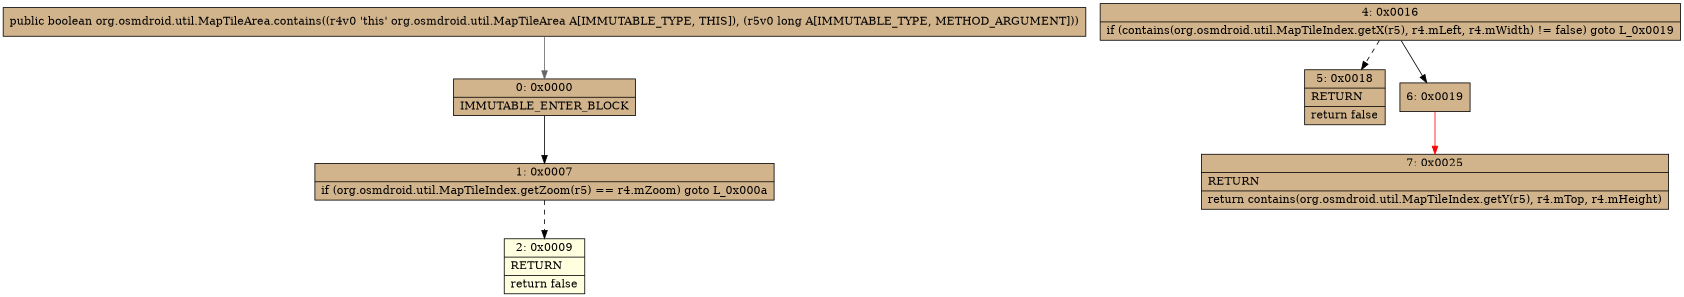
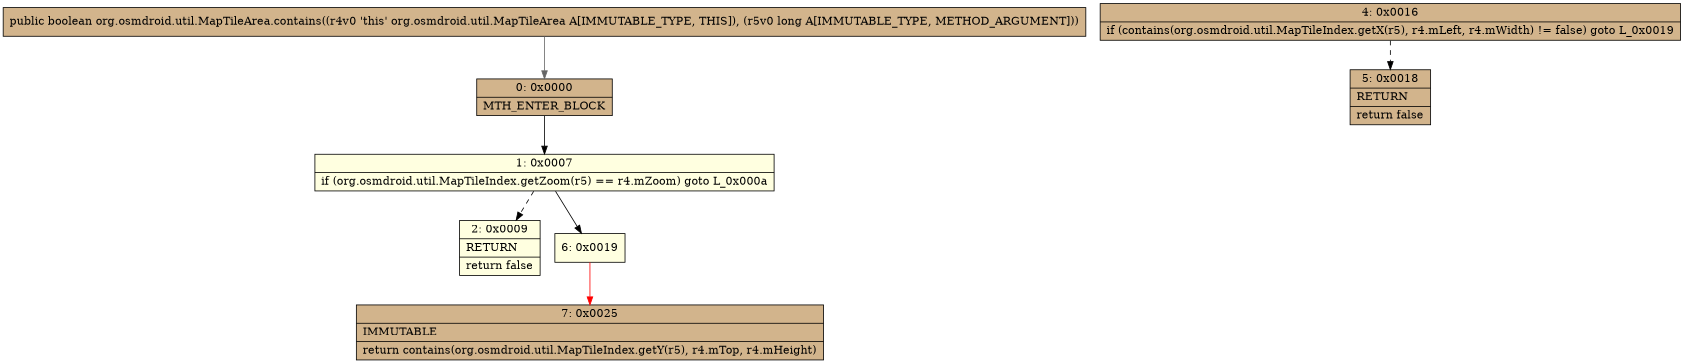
edge "4: 0x0016" -> "6: 0x0019": now "1: 0x0007" -> "6: 0x0019"
node "6: 0x0019": fillcolor tan -> lightyellow
node "0: 0x0000": text "IMMUTABLE_ENTER_BLOCK" -> "MTH_ENTER_BLOCK"
node "7: 0x0025": text "RETURN" -> "IMMUTABLE"
node "1: 0x0007": fillcolor tan -> lightyellow
